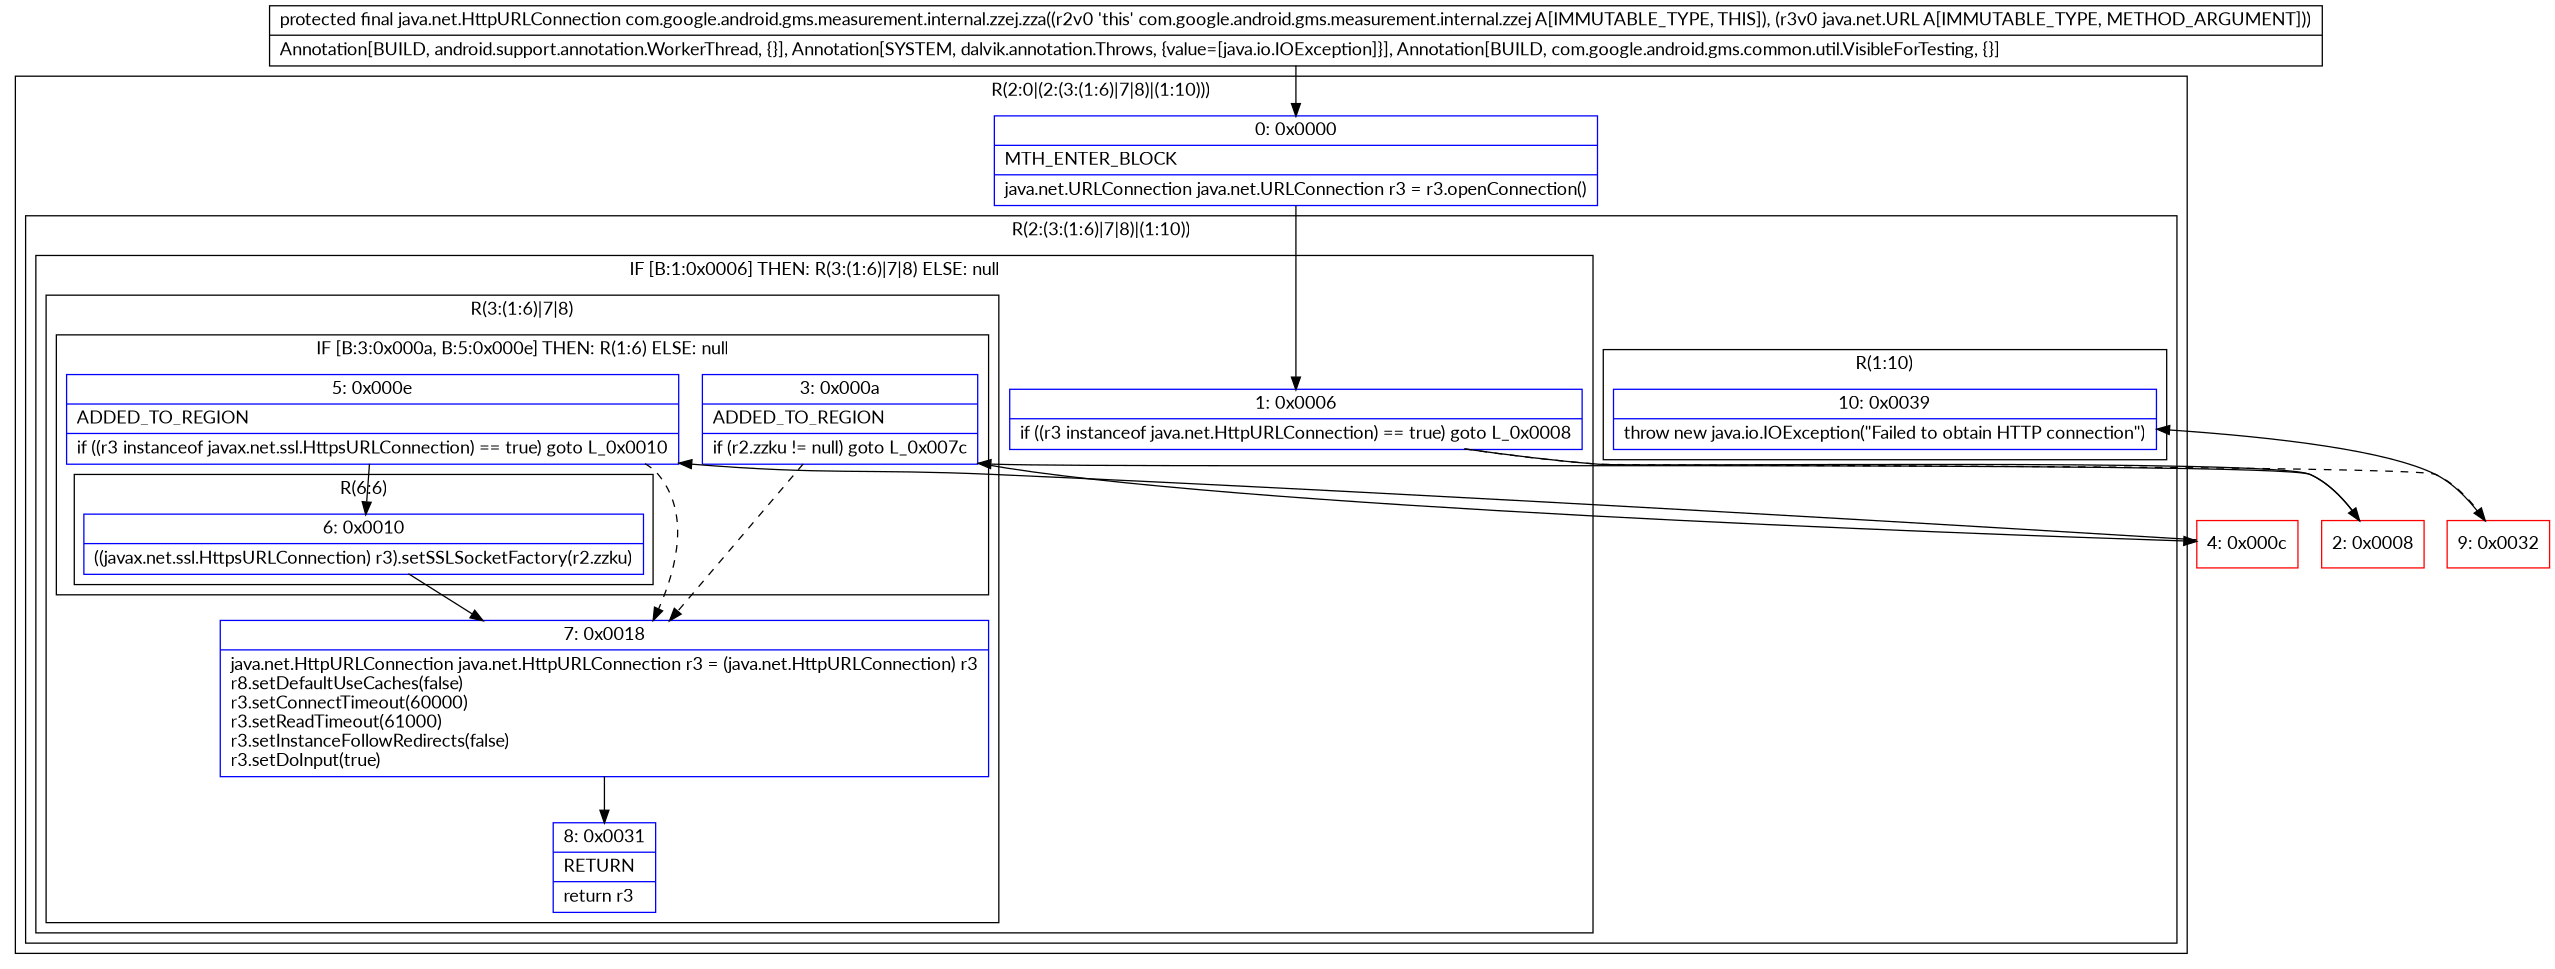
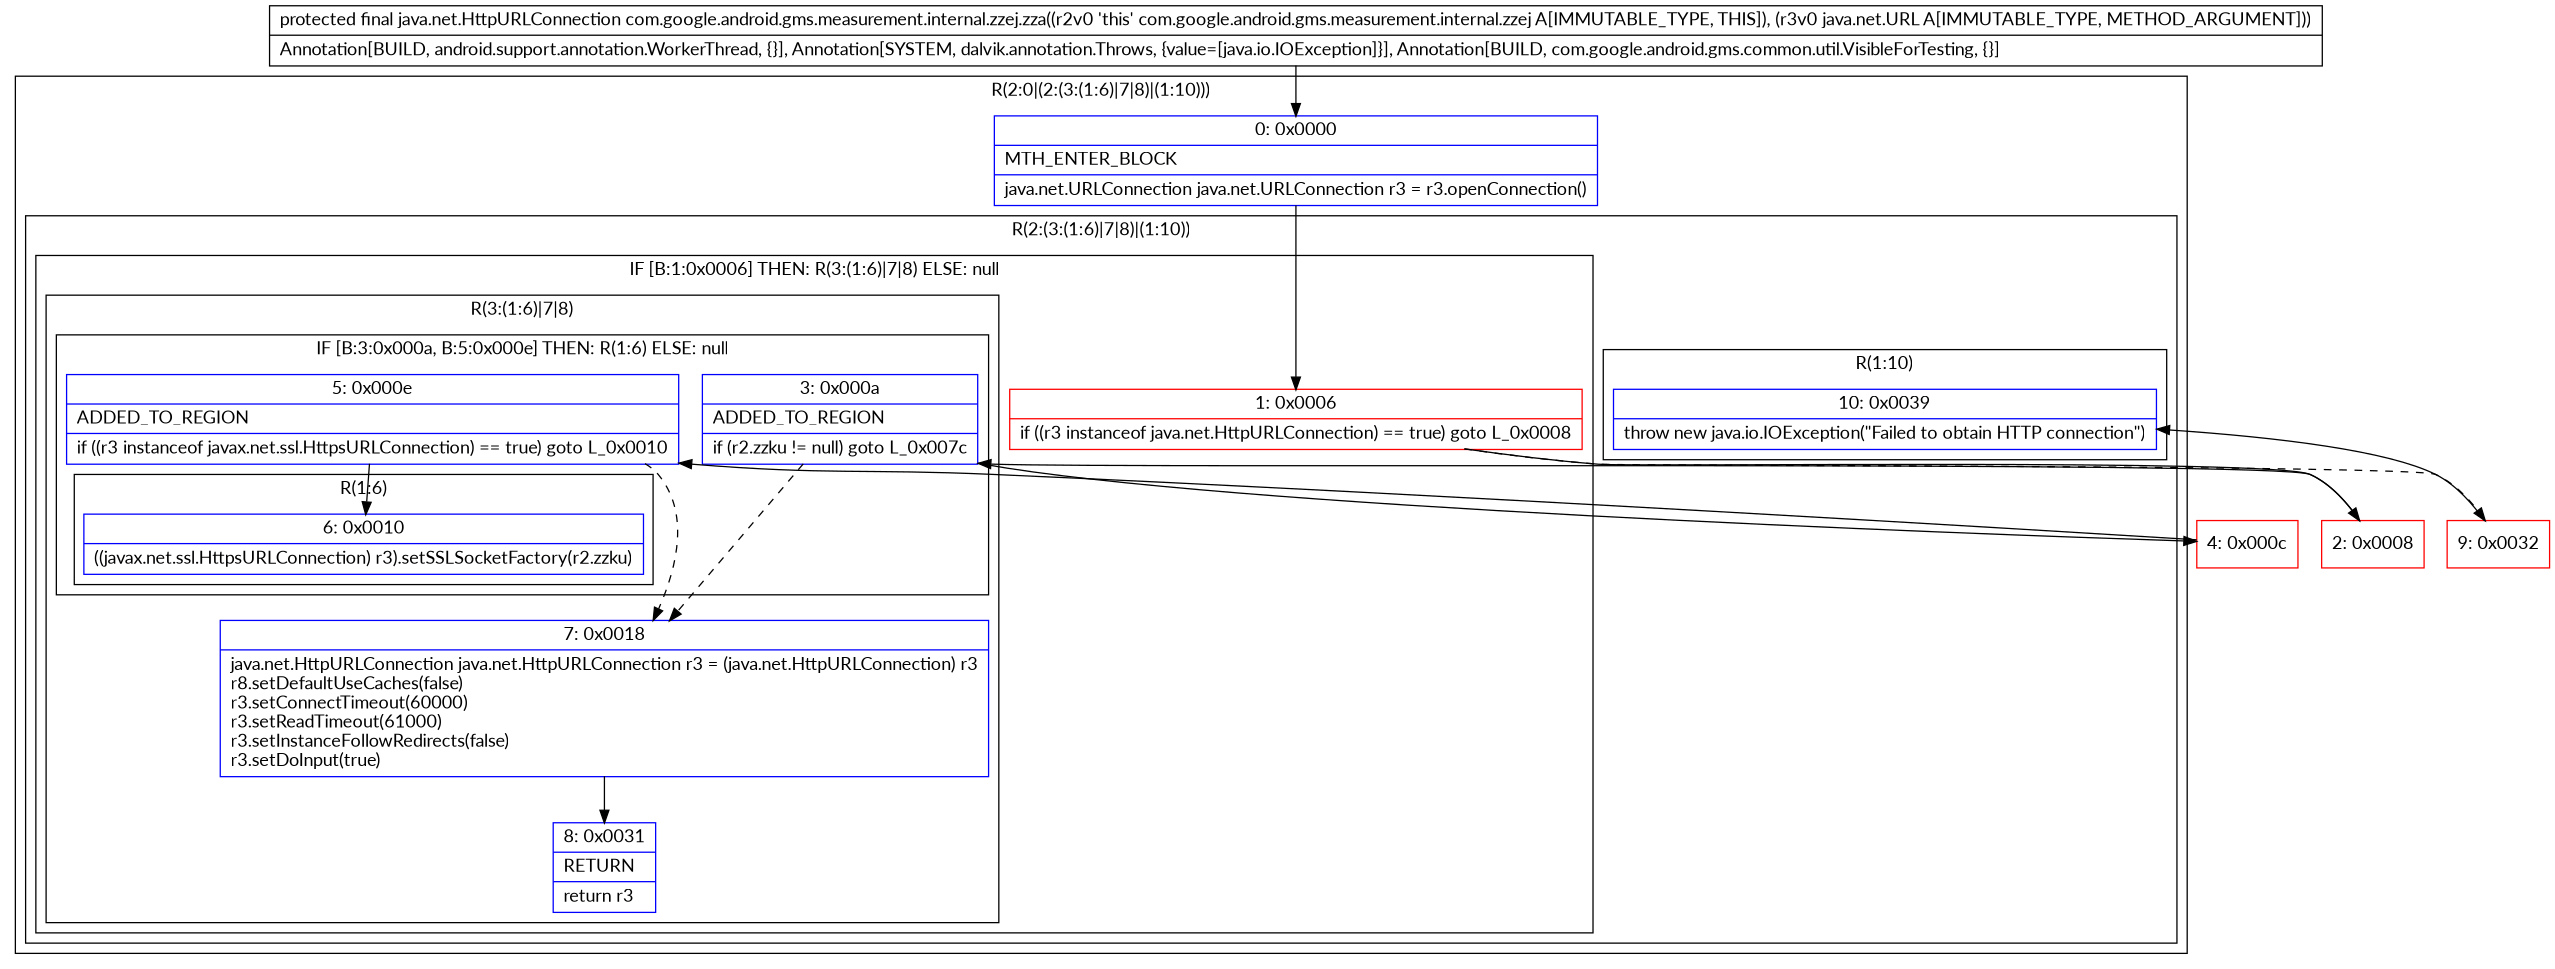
node "1: 0x0006": color blue -> red
cluster "R(6:6)": label "R(6:6)" -> "R(1:6)"
edge "6: 0x0010" -> "7: 0x0018": removed
